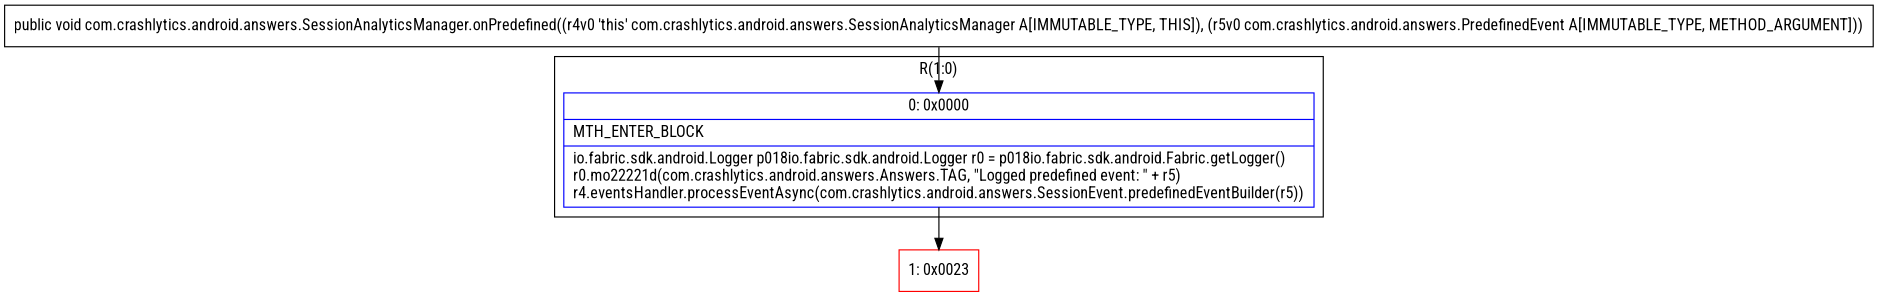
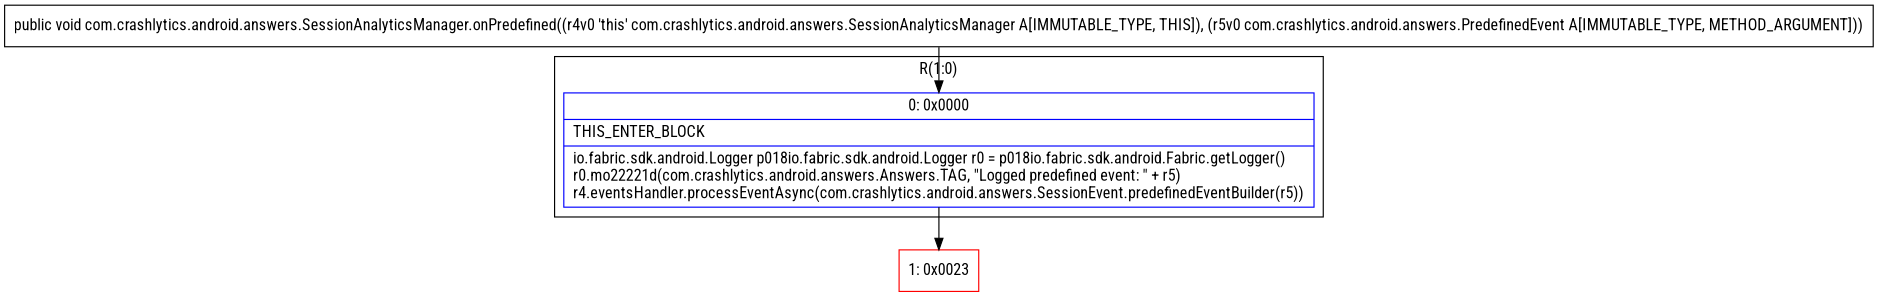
node "0: 0x0000": text "MTH_ENTER_BLOCK" -> "THIS_ENTER_BLOCK"
